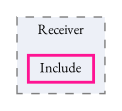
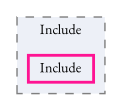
cluster "Receiver": label "Receiver" -> "Include"
